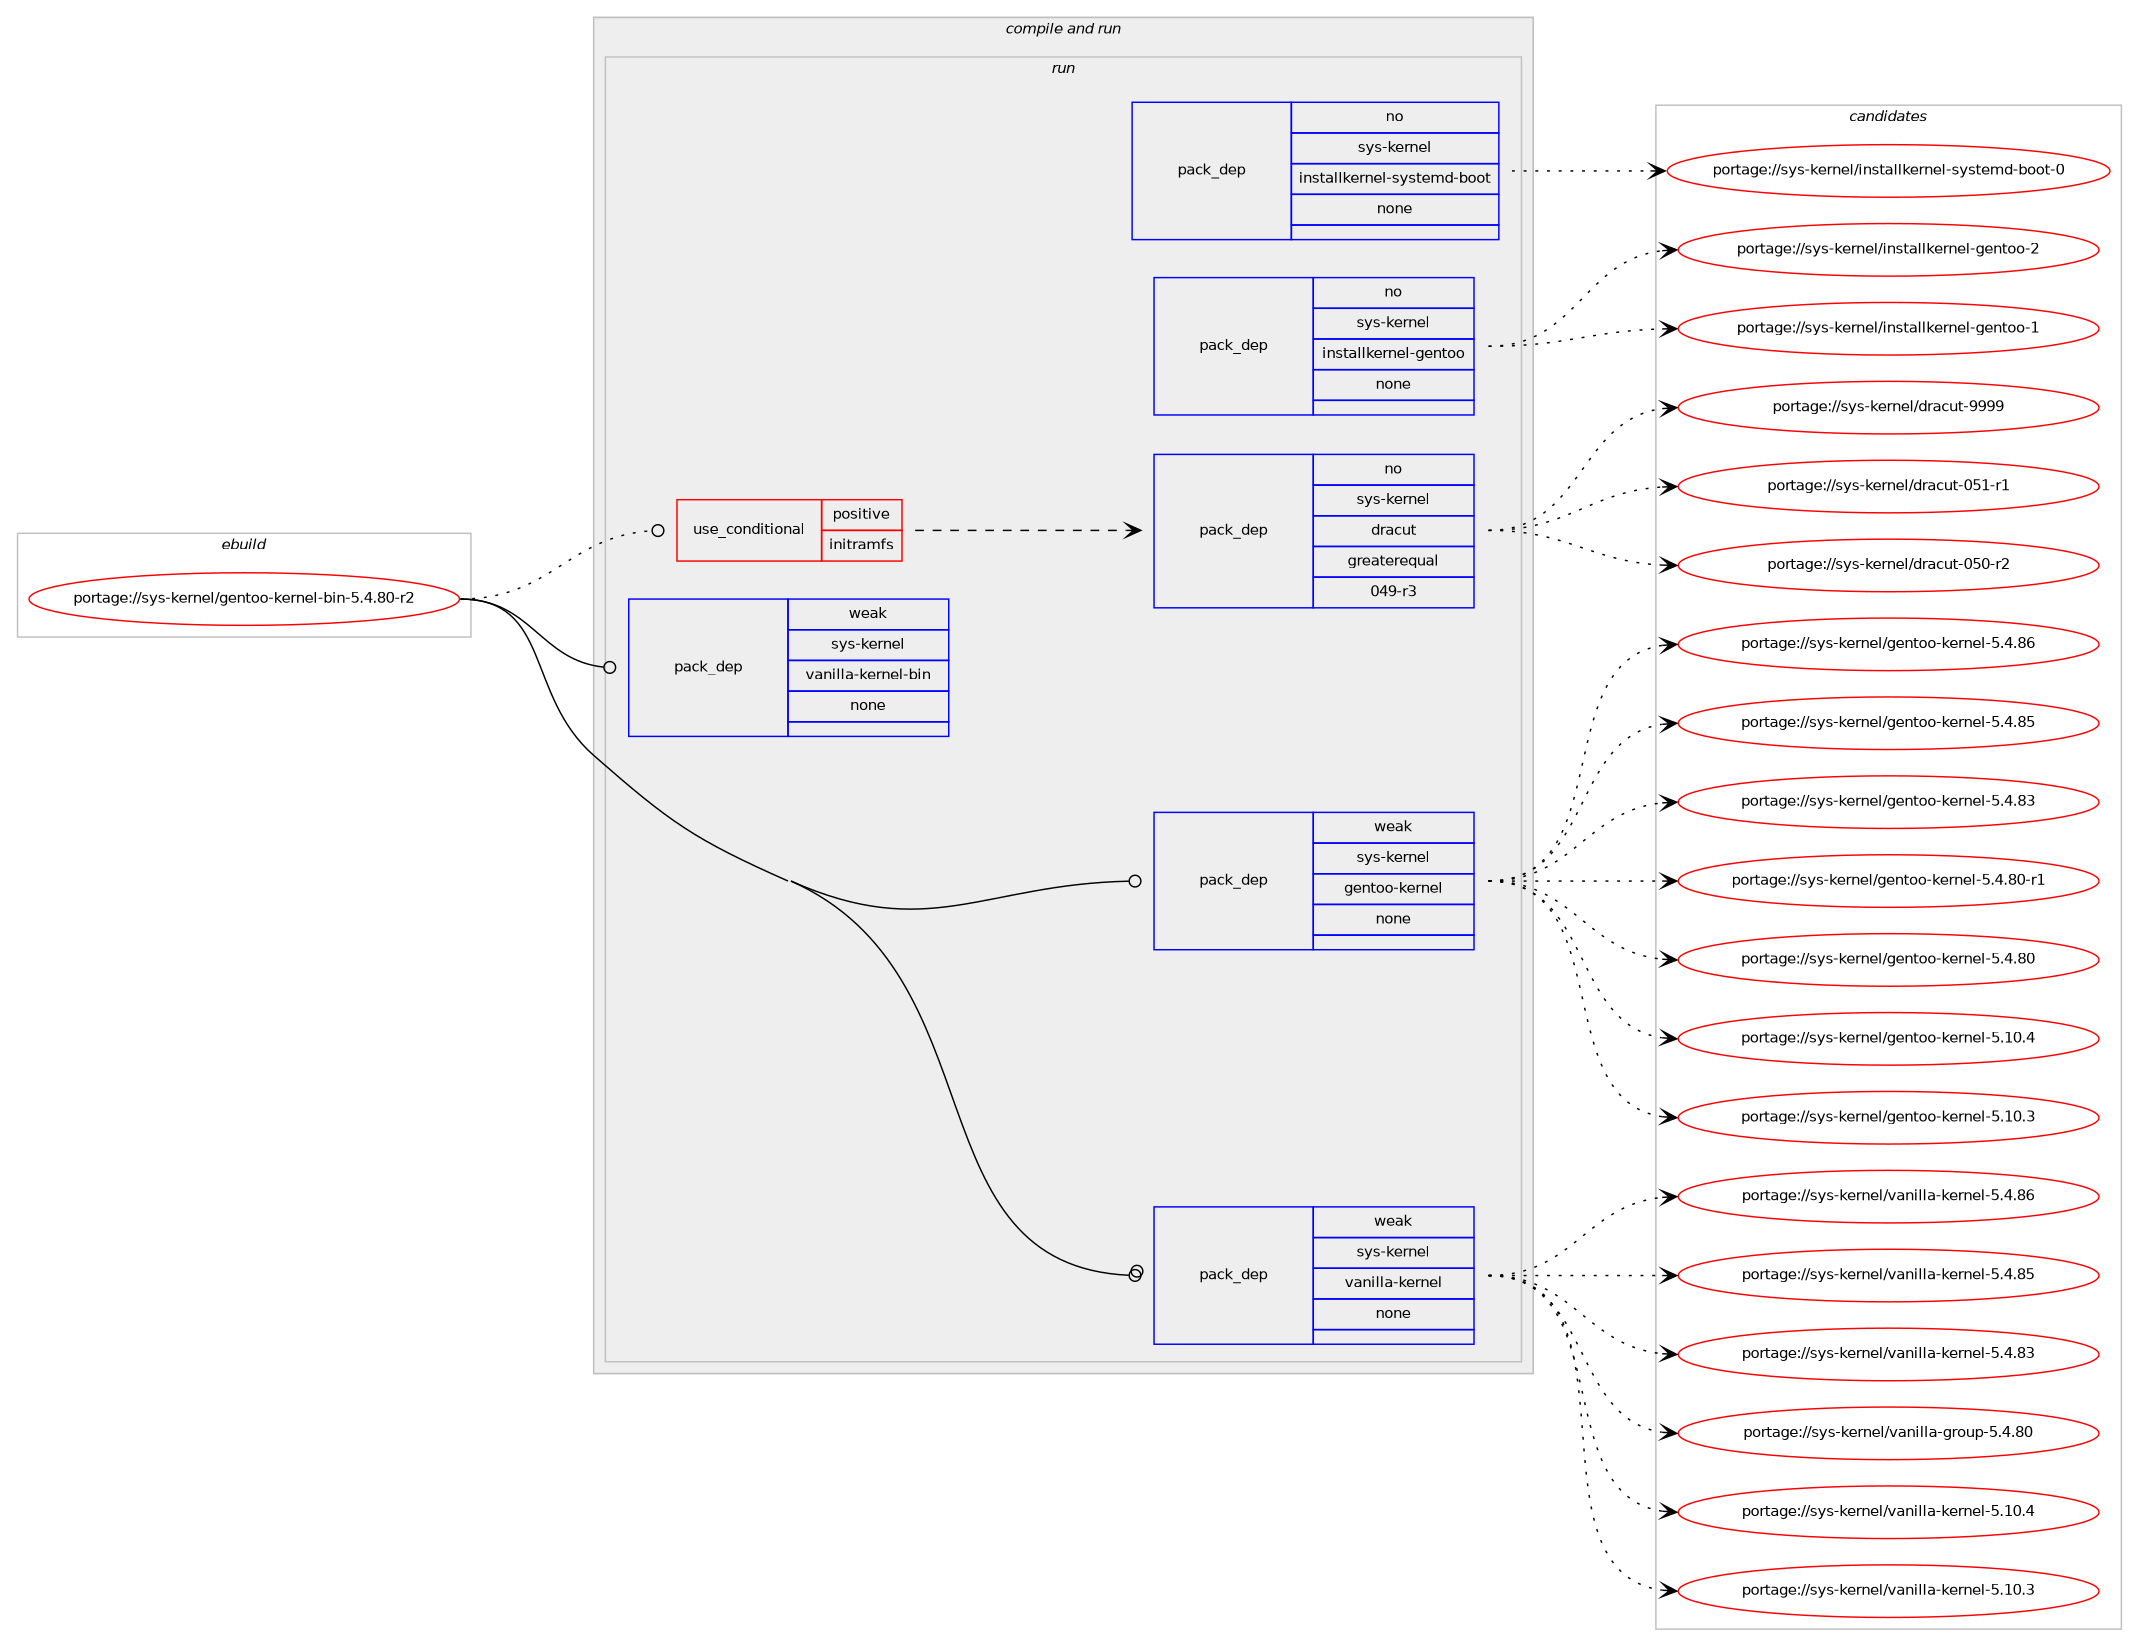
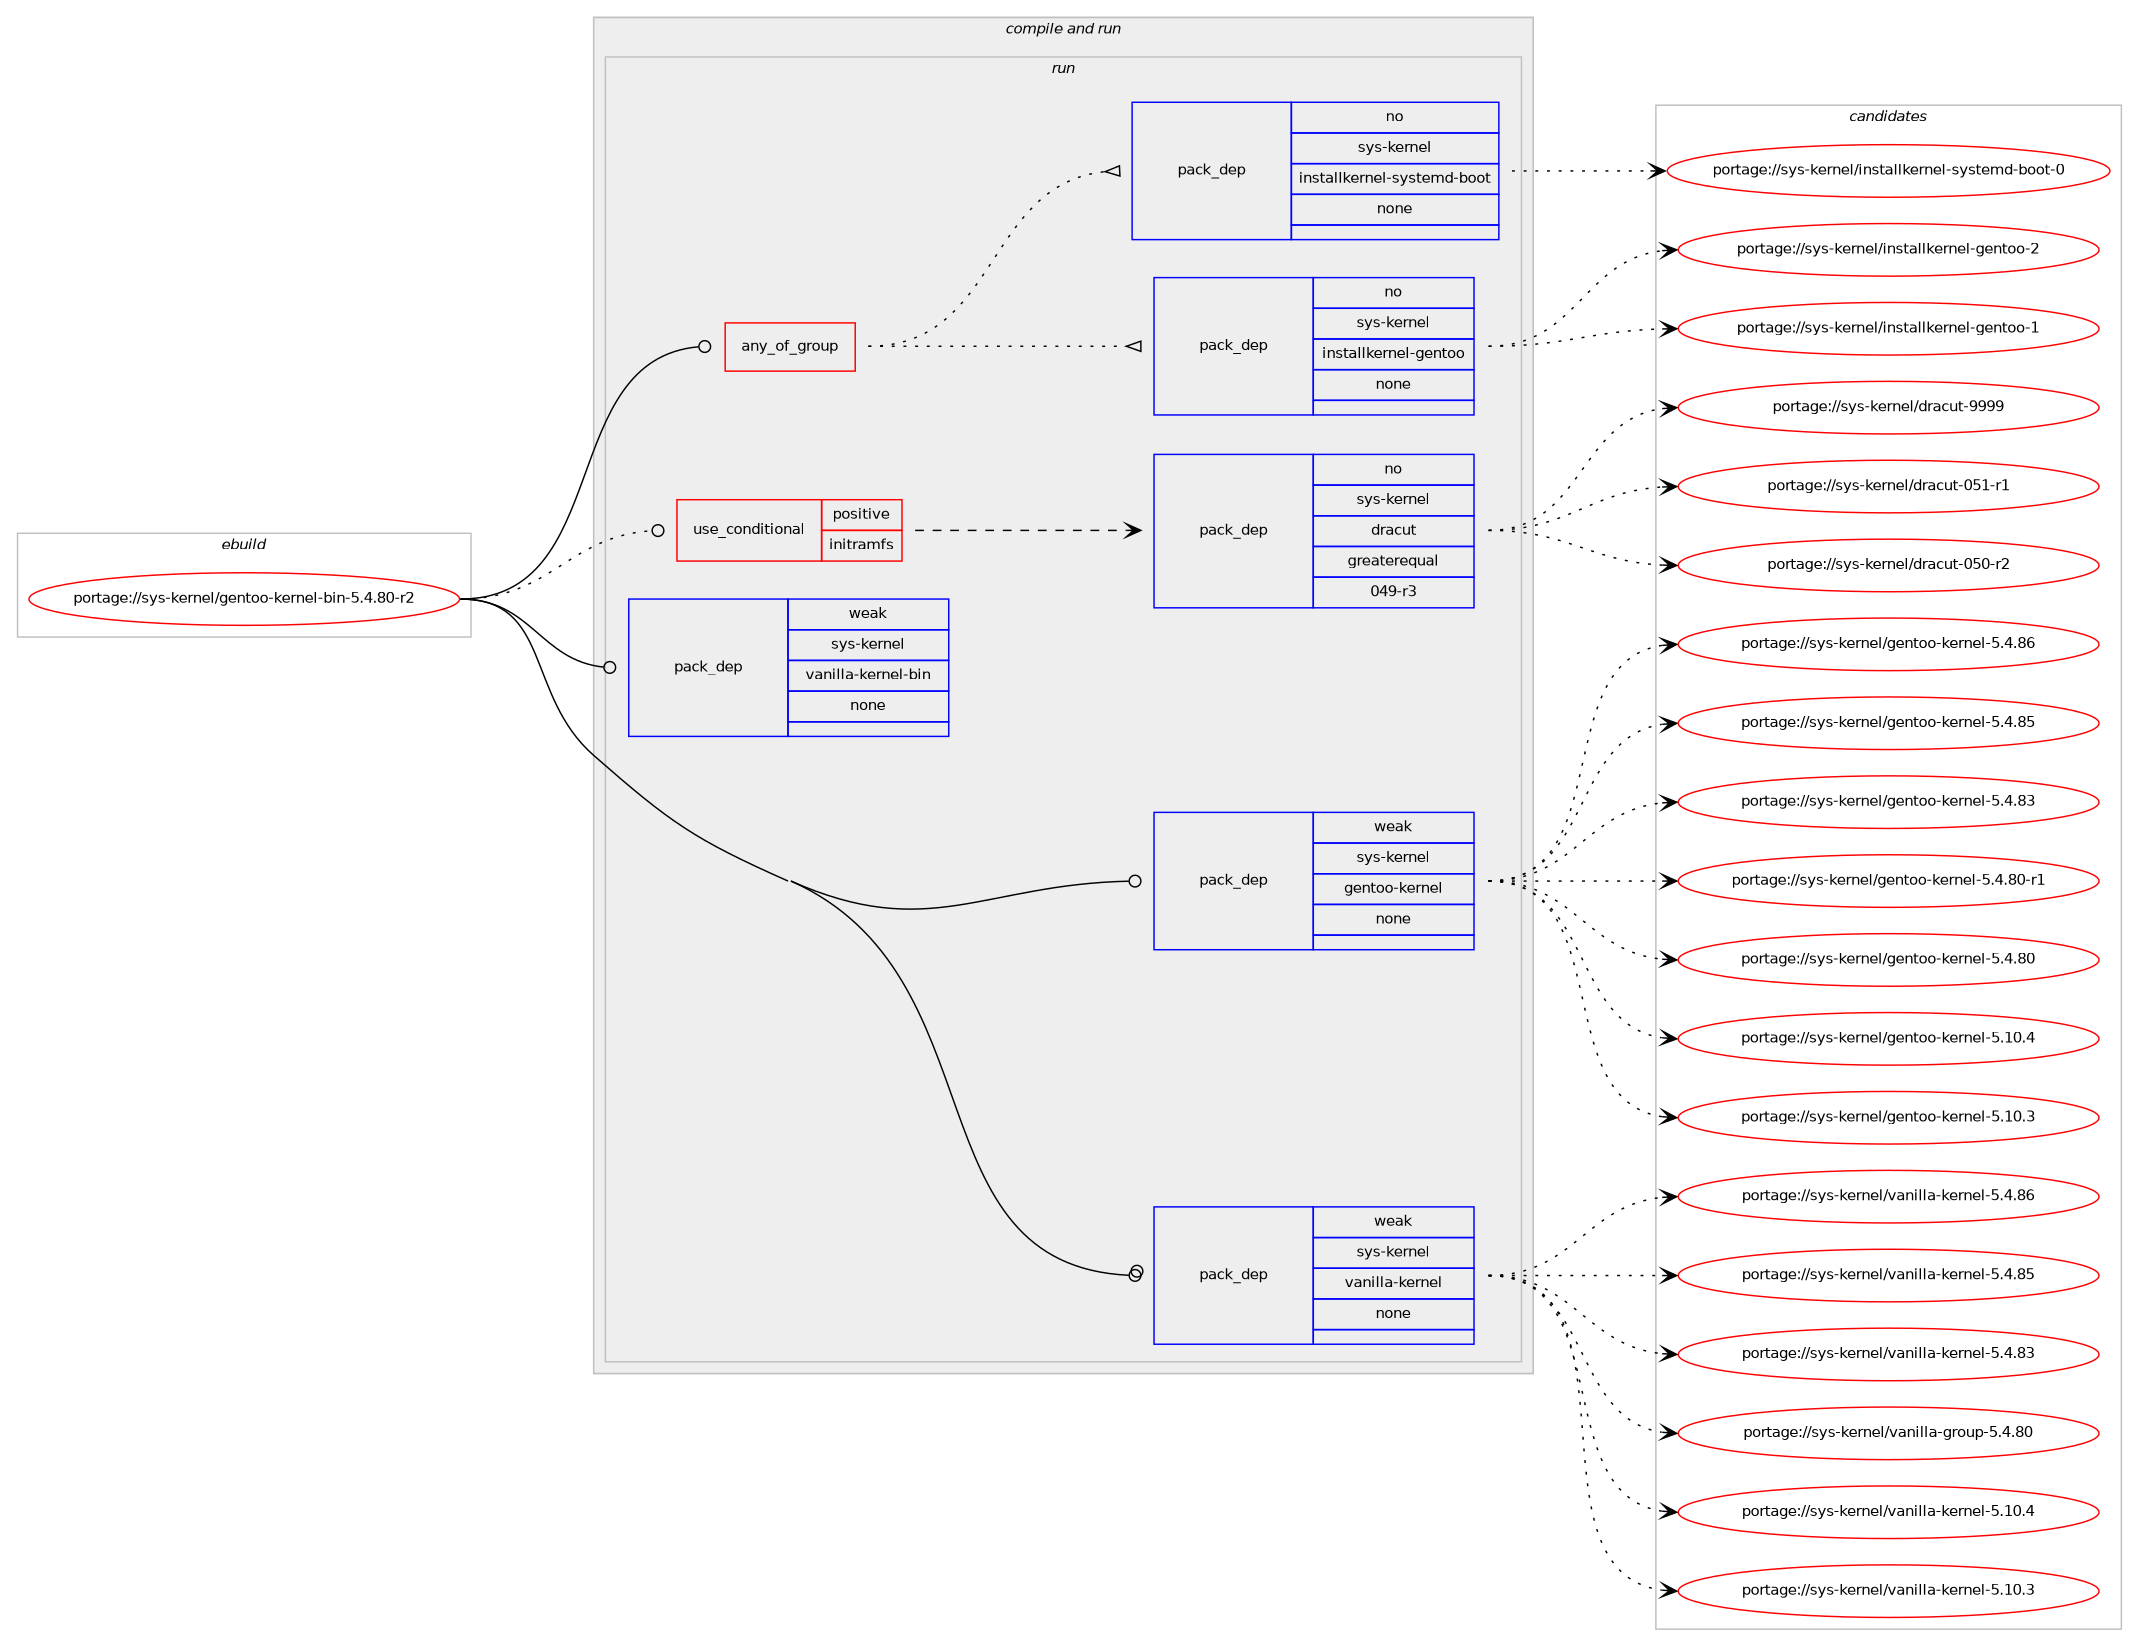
node "any_of_group": added
